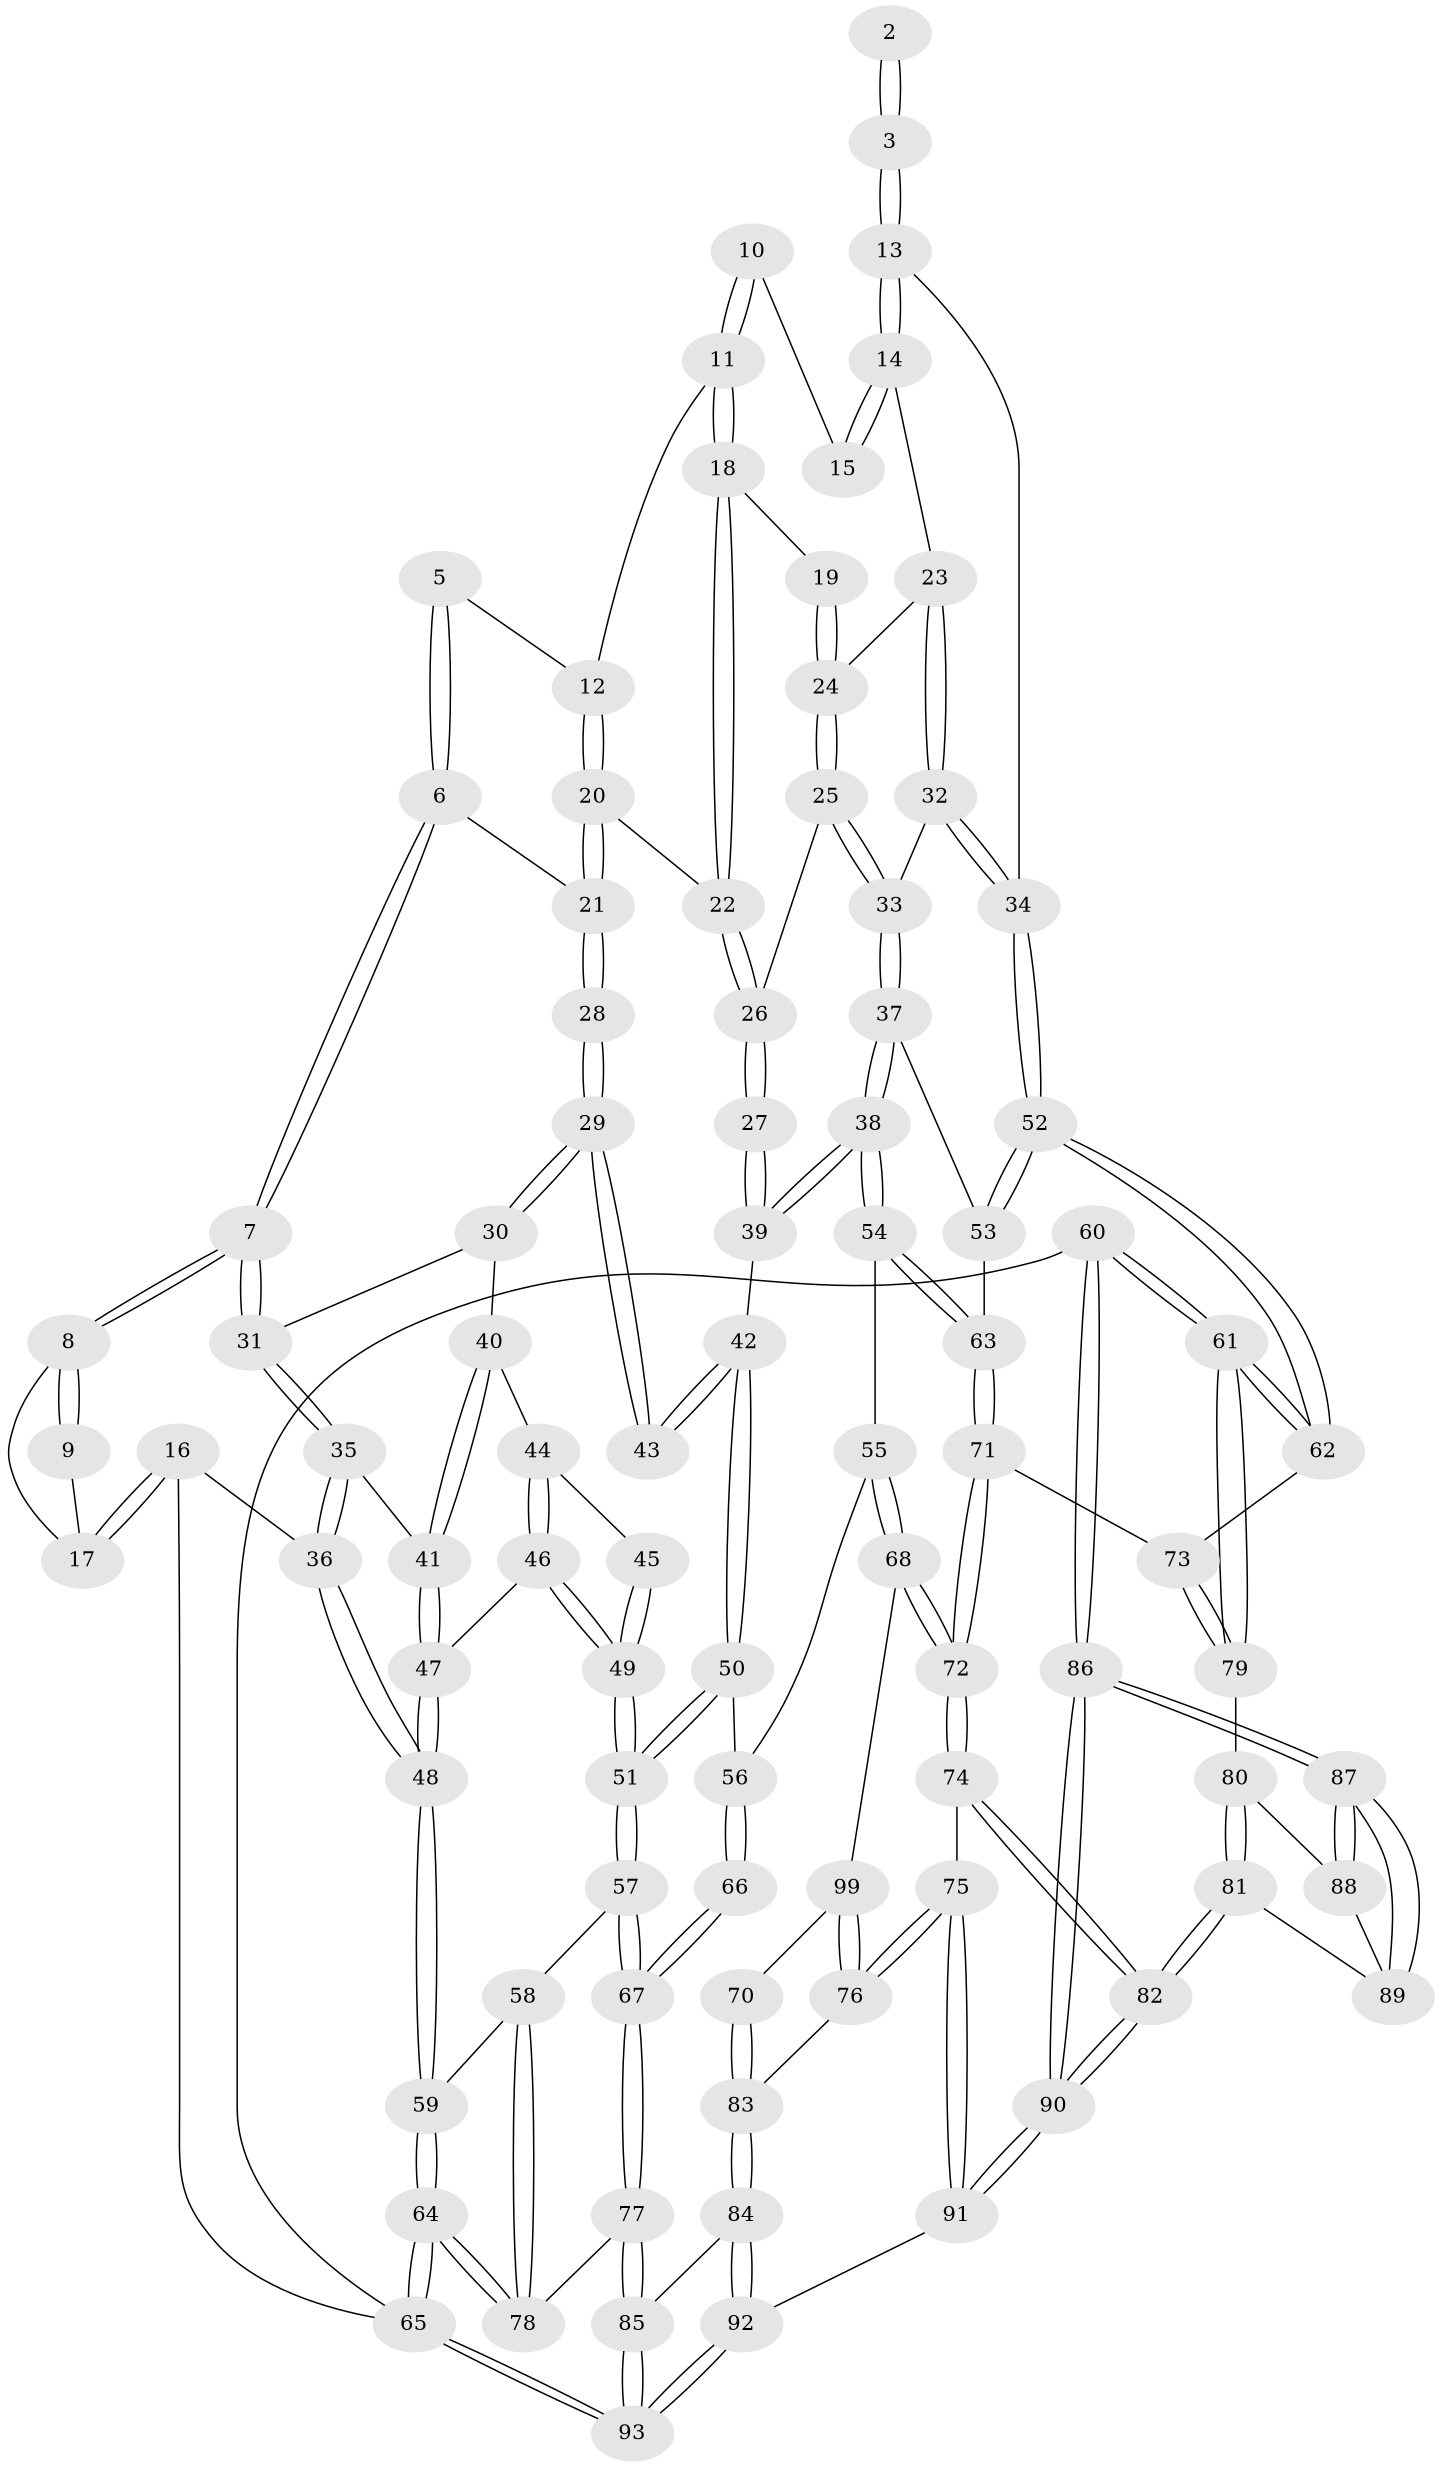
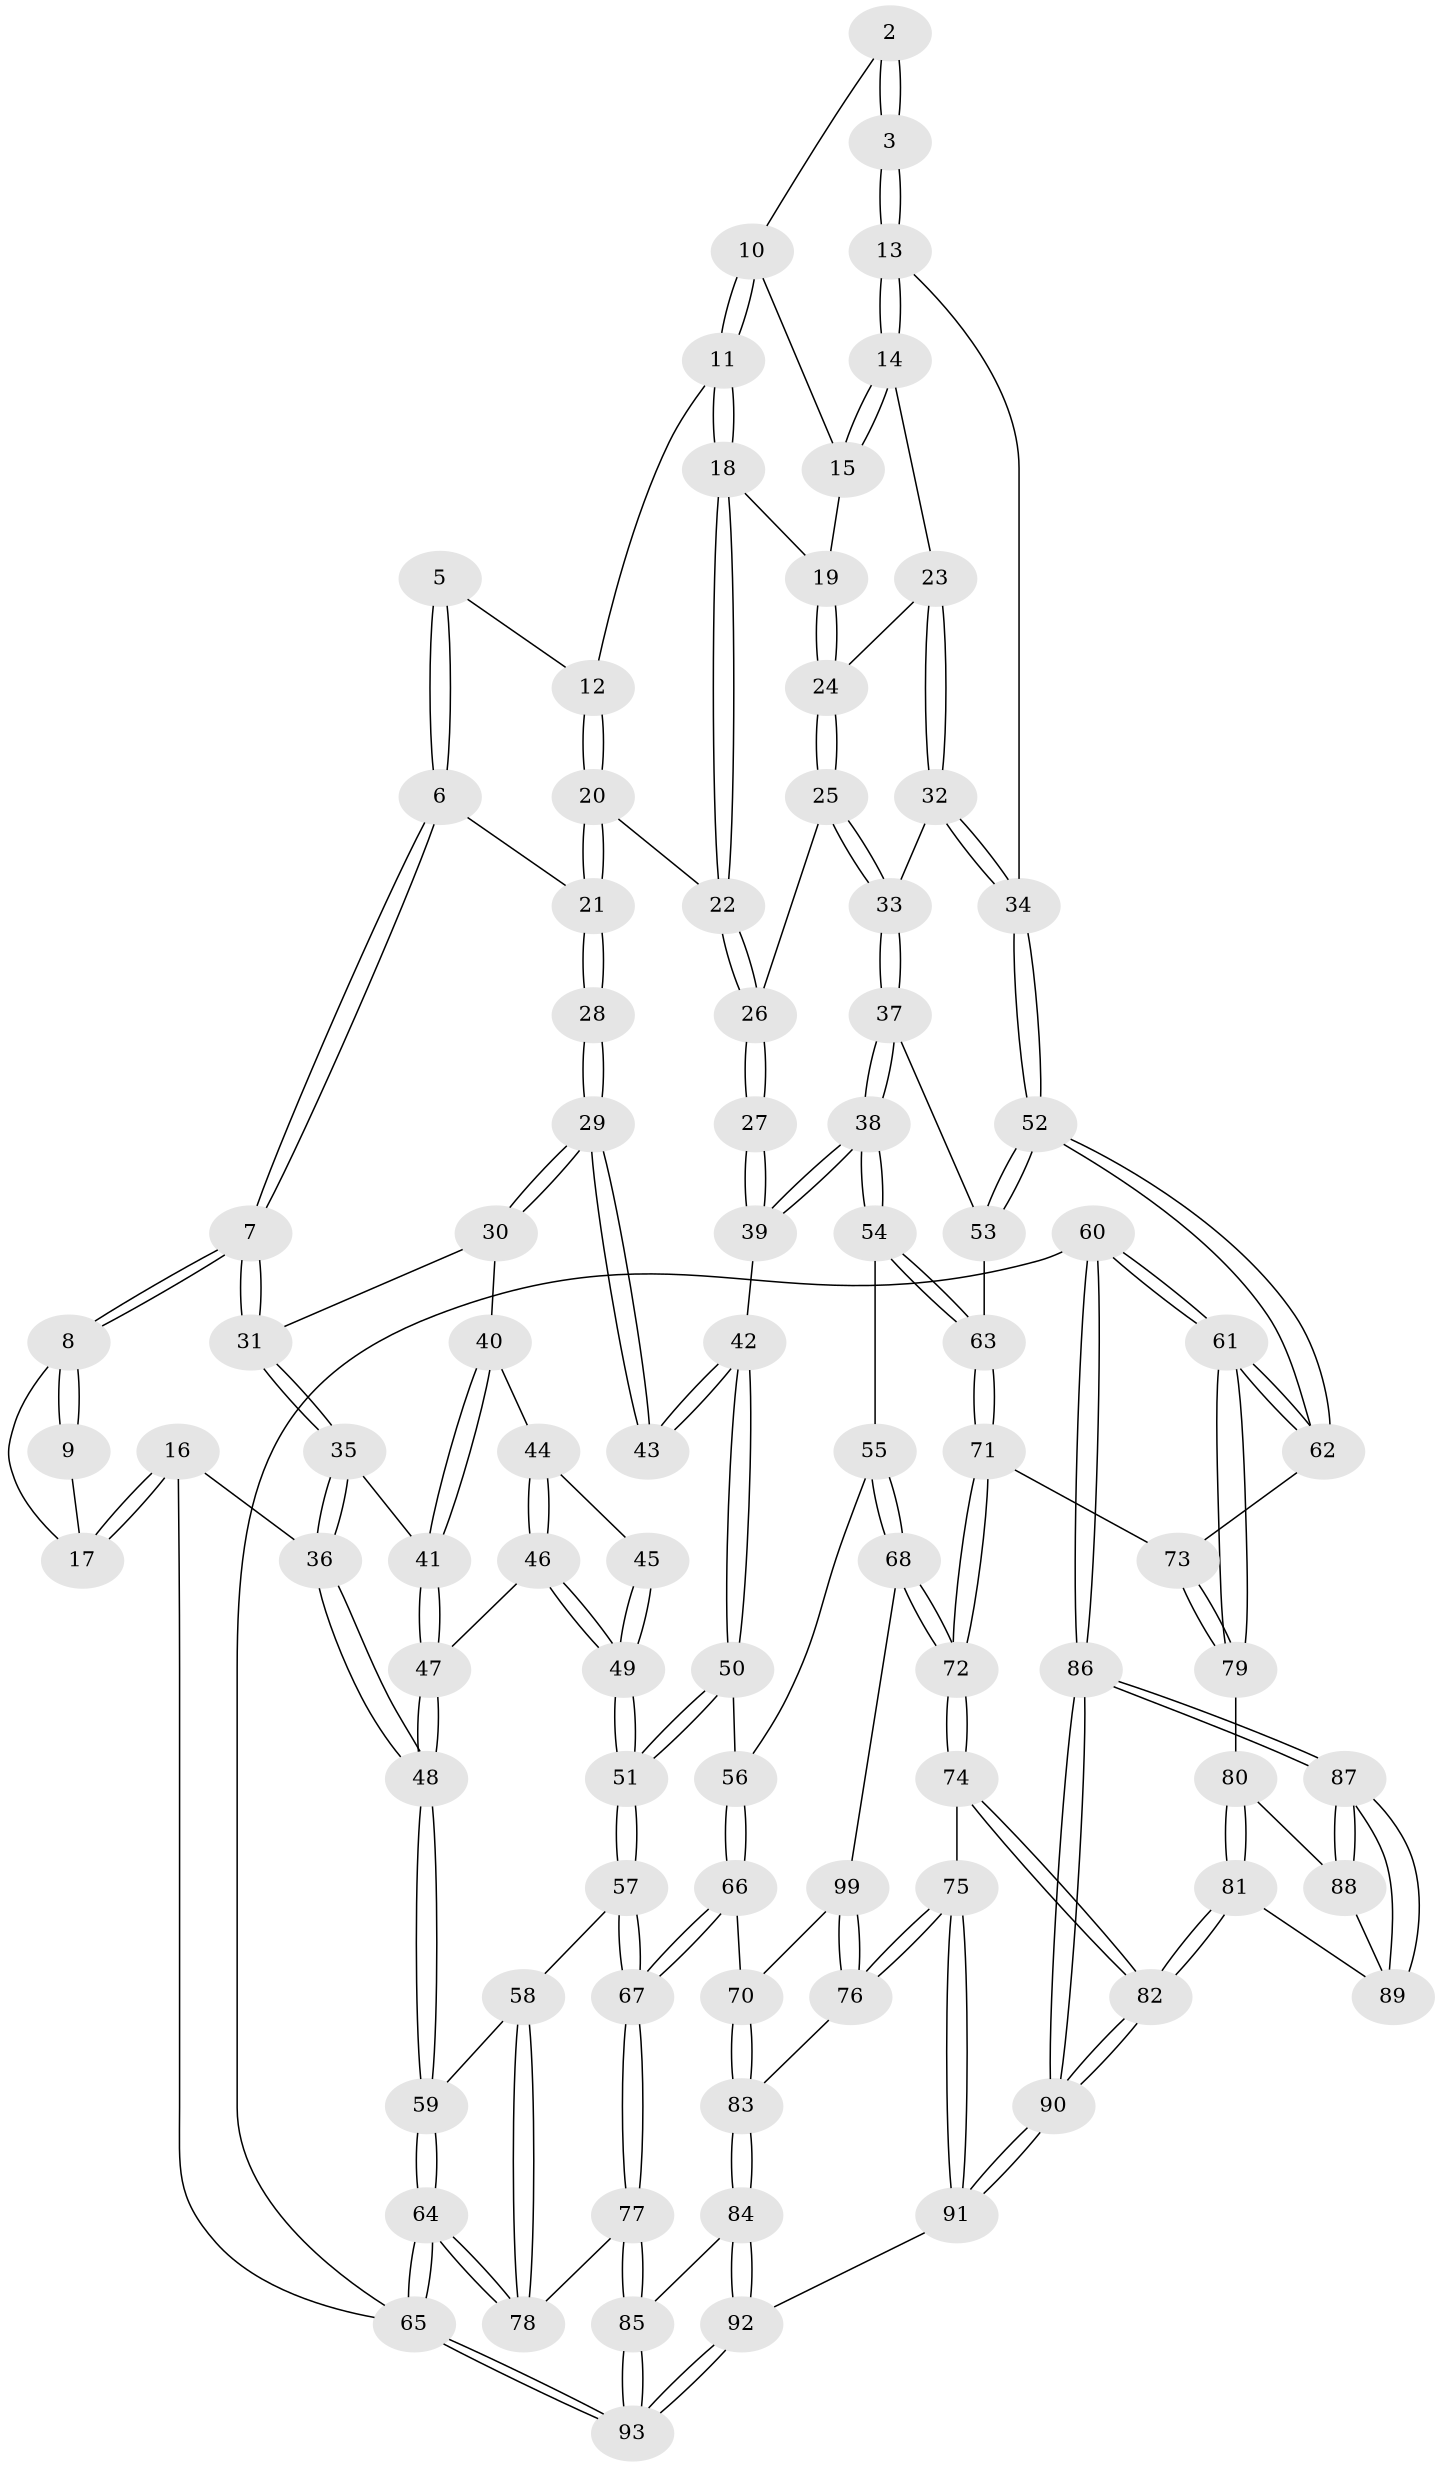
edge "2" -- "10": added
edge "15" -- "19": added
edge "66" -- "70": added
